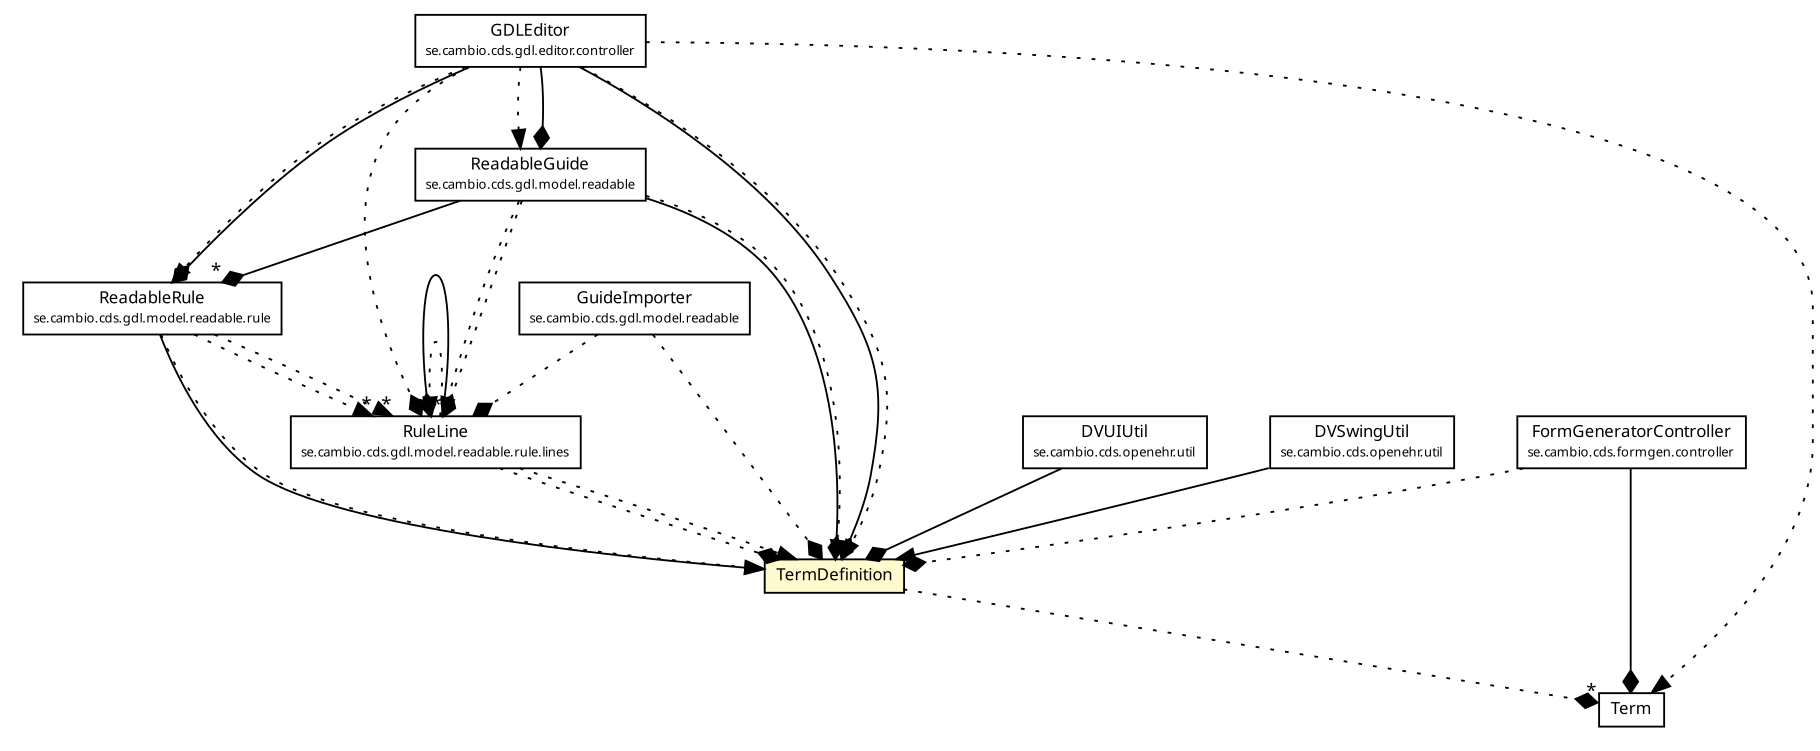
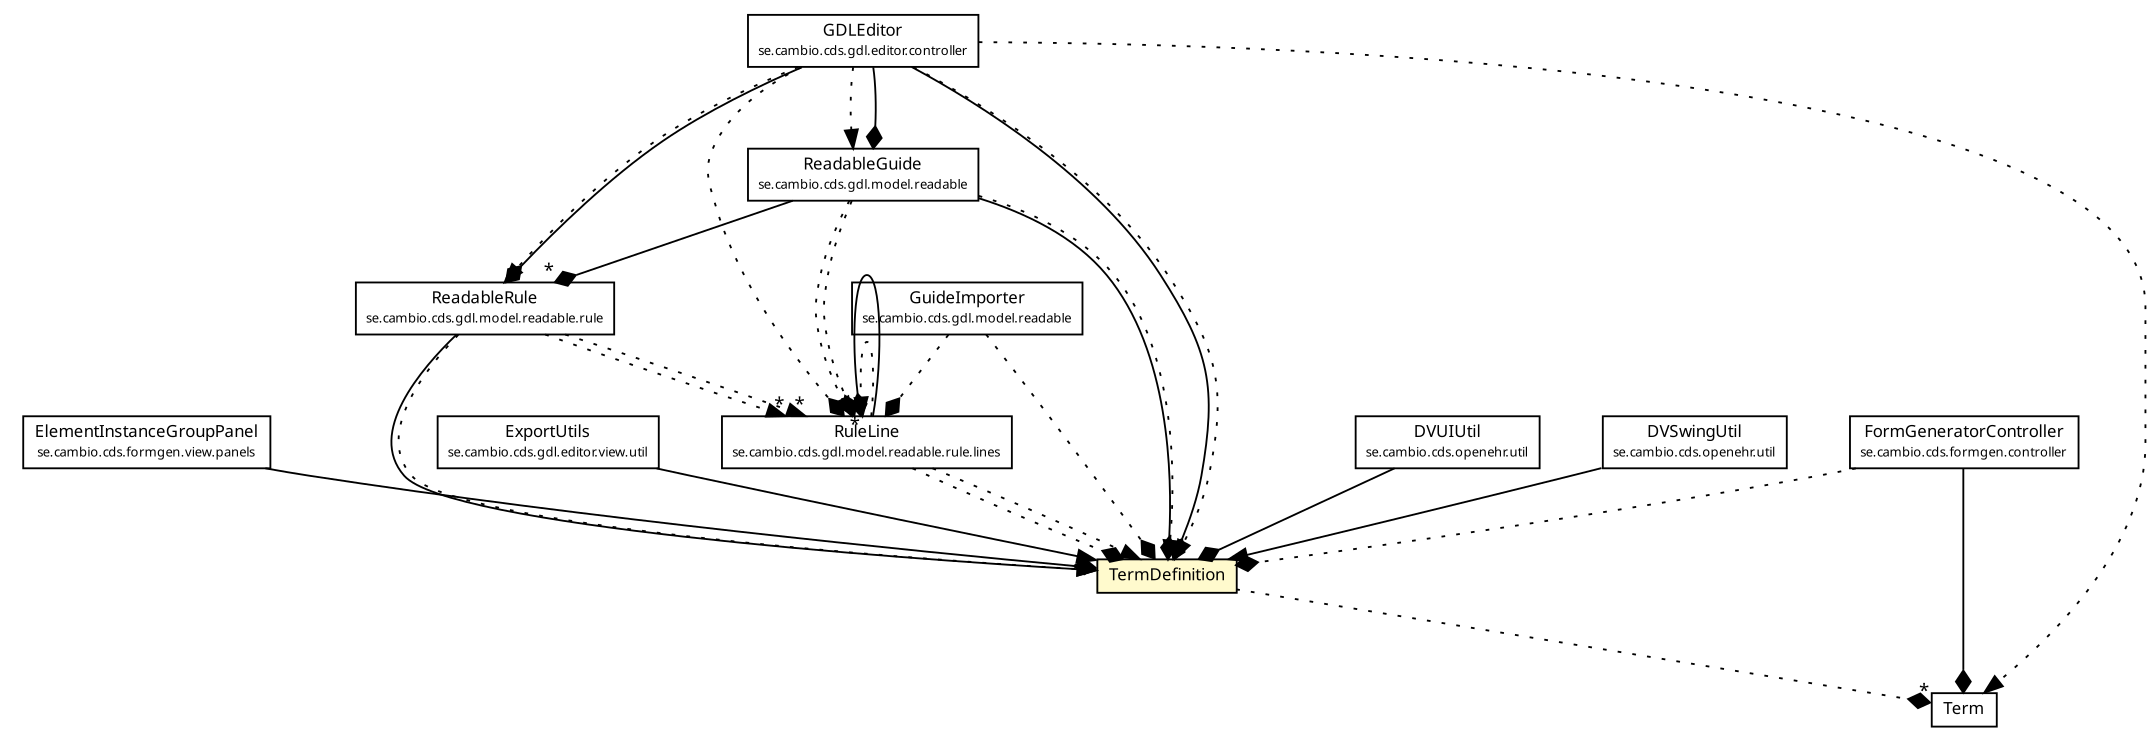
node "ElementInstanceGroupPanel": added
node "ExportUtils": added
